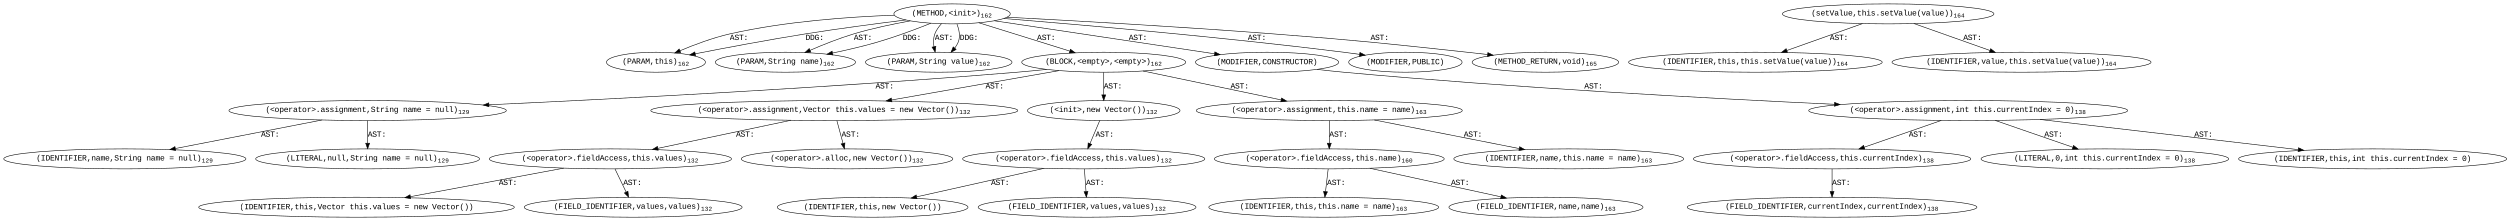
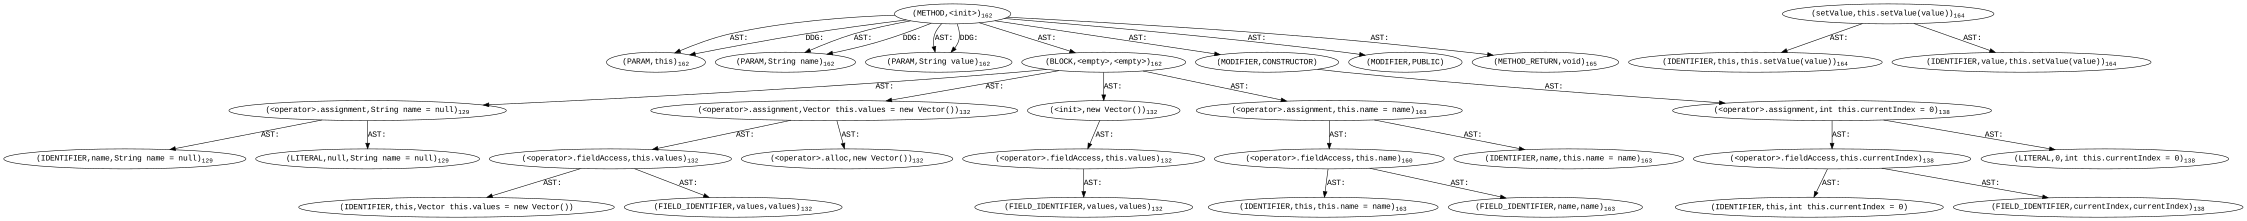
edge "(<operator>.assignment,int this.currentIndex = 0)" -> "(IDENTIFIER,this,int this.currentIndex = 0)": now "(<operator>.fieldAccess,this.currentIndex)" -> "(IDENTIFIER,this,int this.currentIndex = 0)"
node "(IDENTIFIER,this,new Vector())": removed
